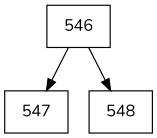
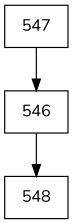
edge "546" -> "547": reversed
